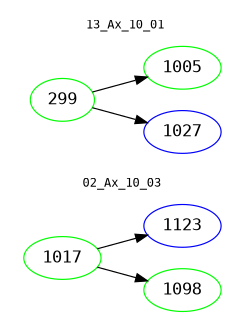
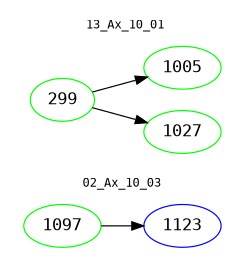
node "1027": color blue -> green
node "1017": label "1017" -> "1097"
node "1098": removed
